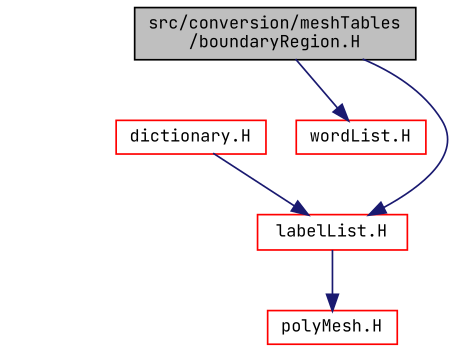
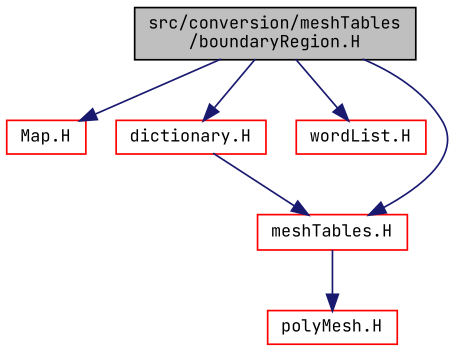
edge "src/conversion/meshTables /boundaryRegion.H" -> "dictionary.H": added
node "Map.H": added
node "labelList.H": label "labelList.H" -> "meshTables.H"
